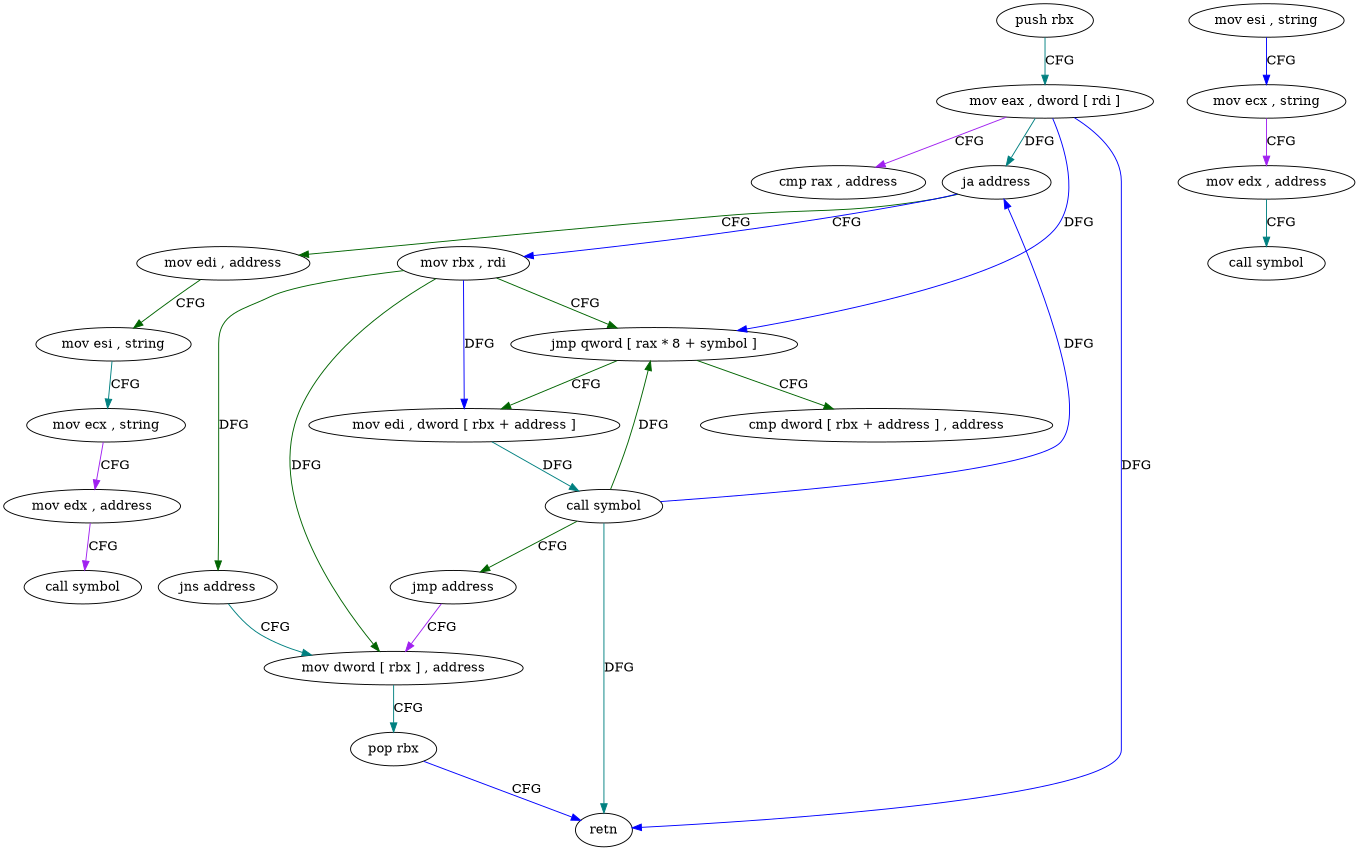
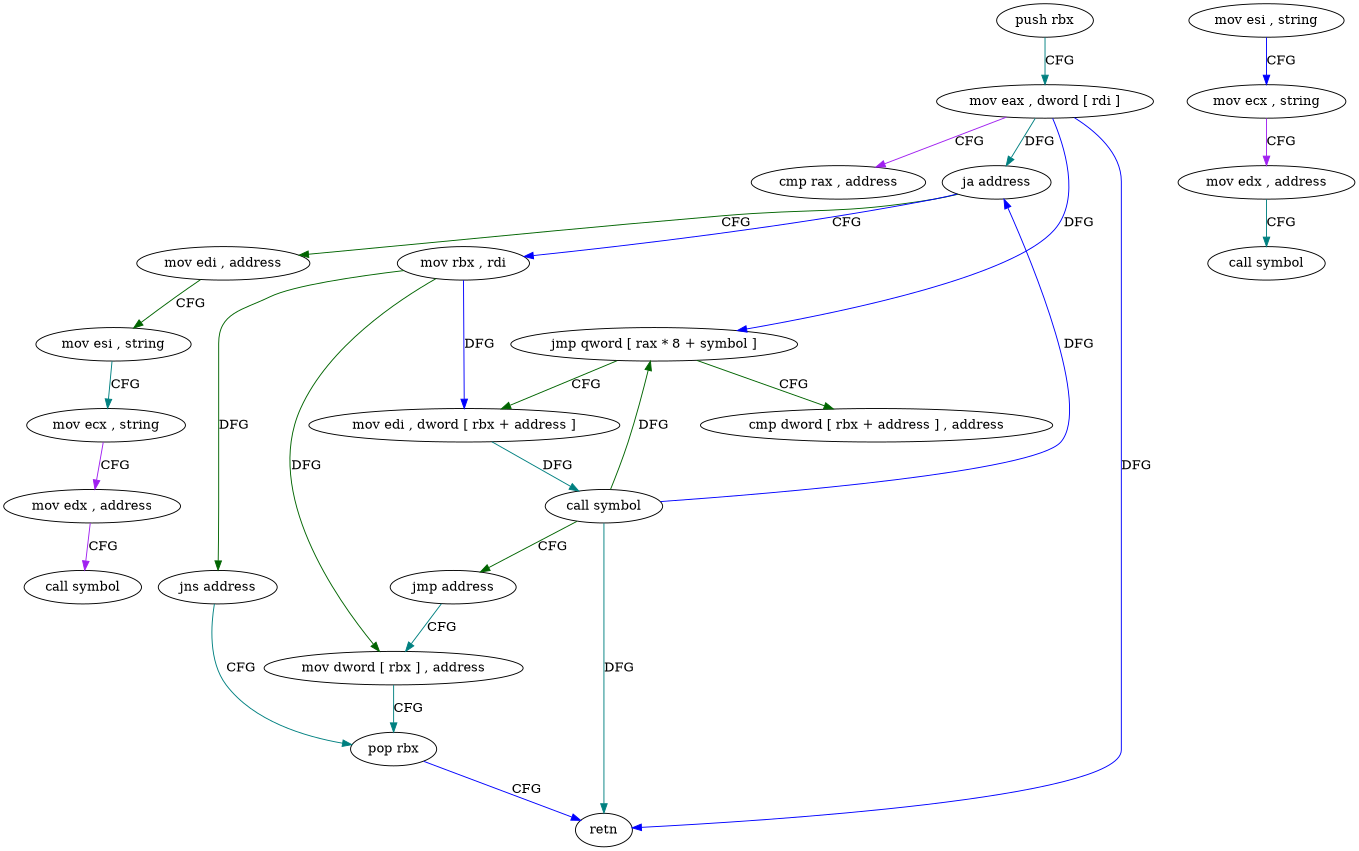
edge "mov rbx , rdi" -> "jmp qword [ rax * 8 + symbol ]": removed, label "CFG"
edge "jmp address" -> "mov dword [ rbx ] , address": color purple -> teal
edge "jns address" -> "mov dword [ rbx ] , address": now "jns address" -> "pop rbx"
